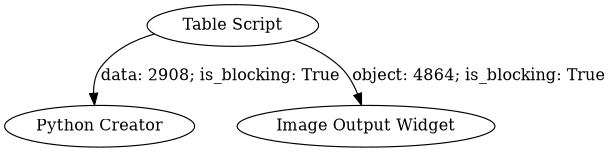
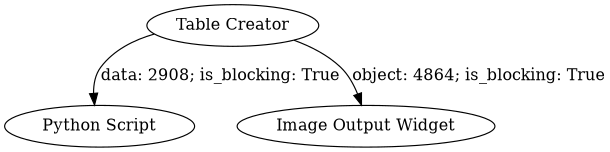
node "Table Script": label "Table Script" -> "Table Creator"
node "Python Creator": label "Python Creator" -> "Python Script"
